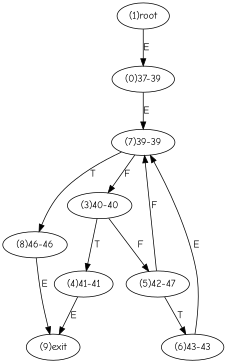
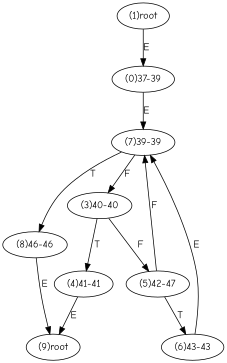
node "(9)exit": label "(9)exit" -> "(9)root"
